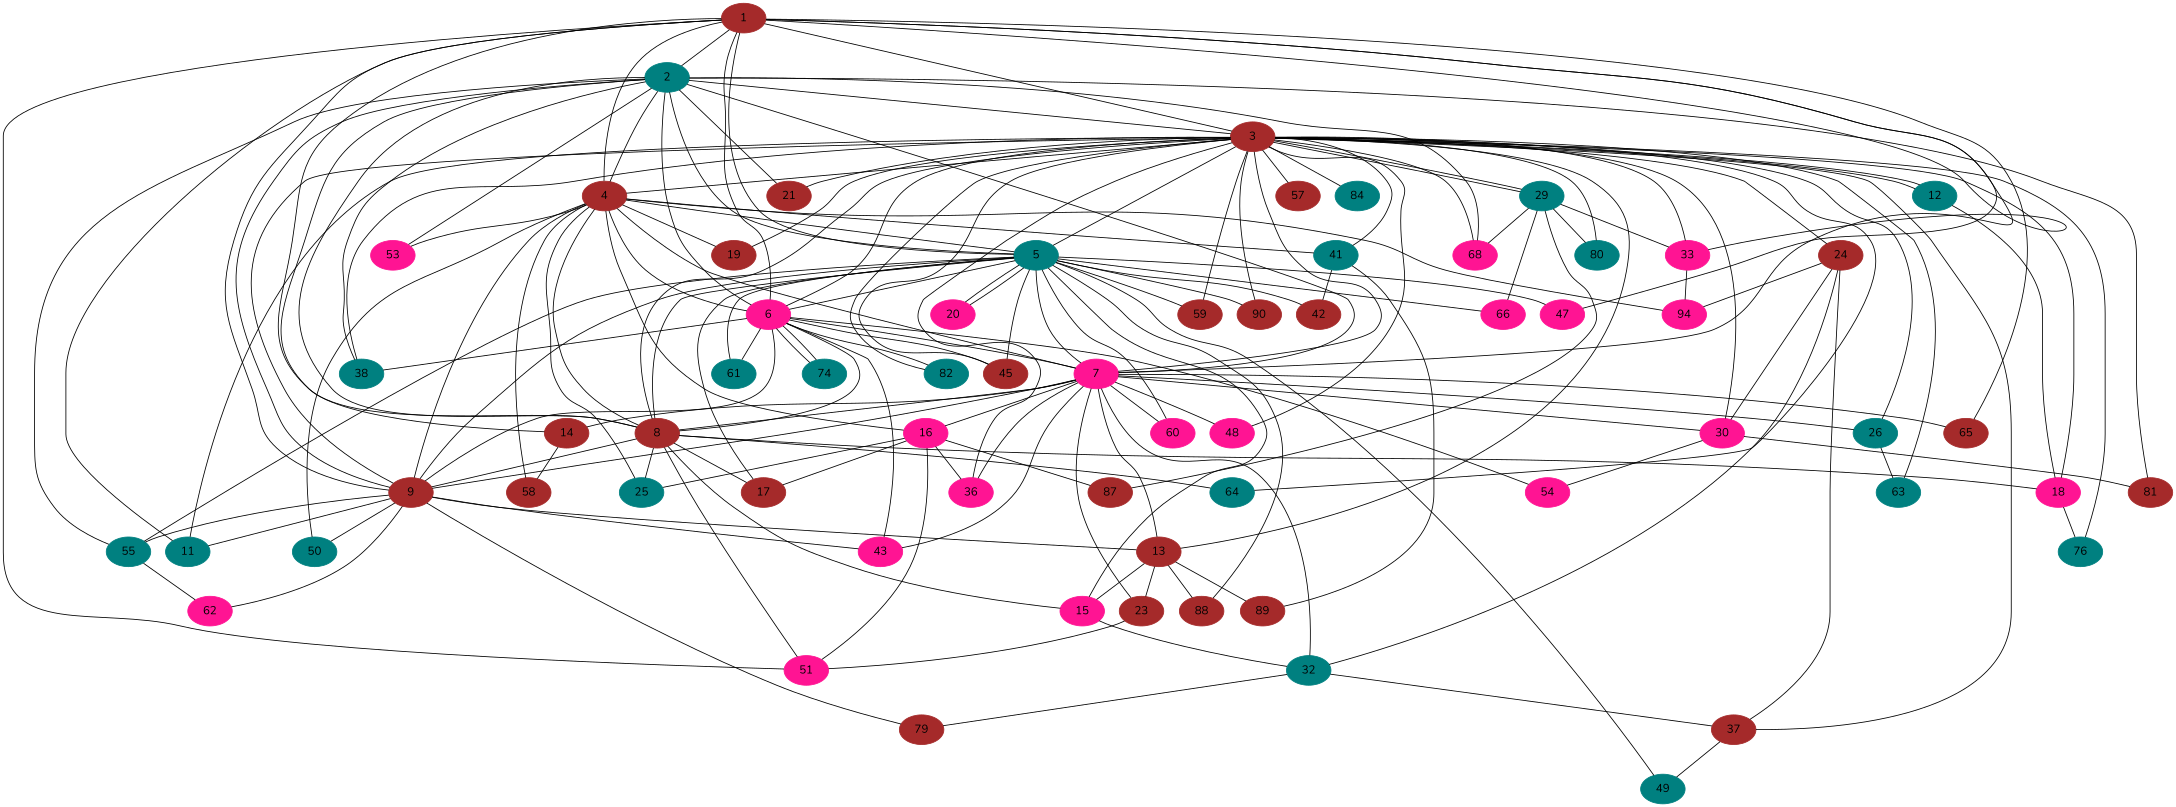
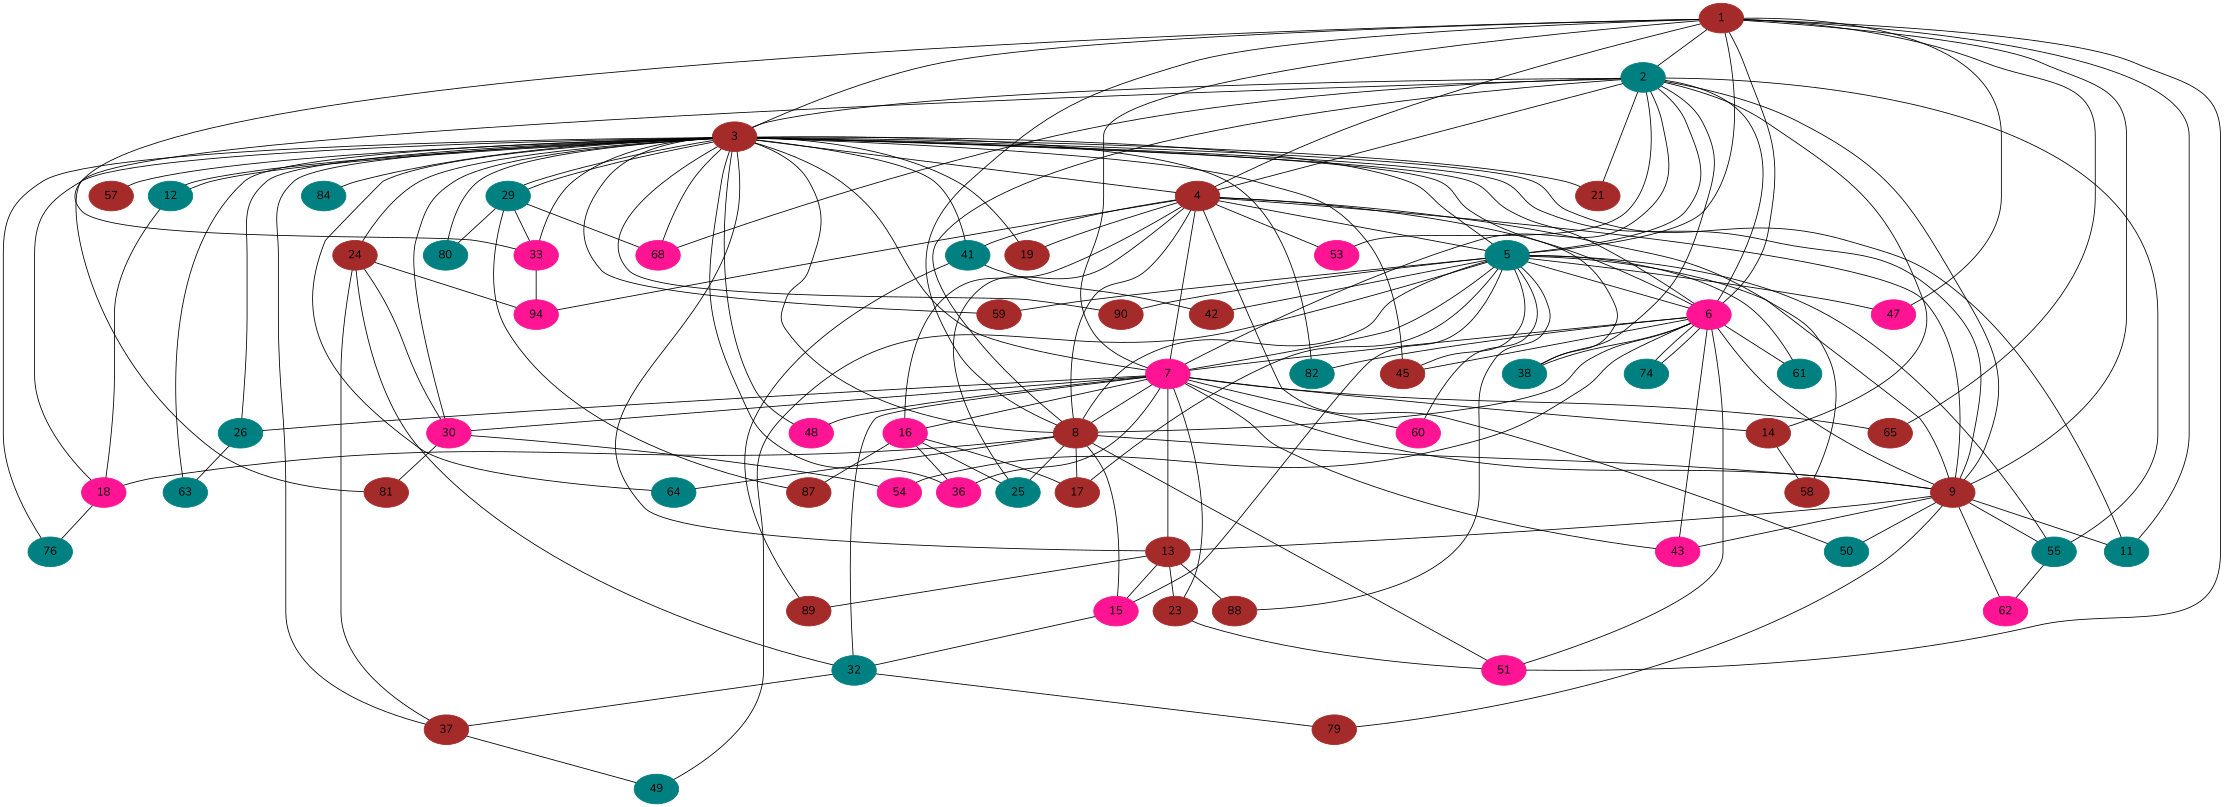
node "20": removed
node "66": removed
edge "16" -- "51": now "6" -- "51"
